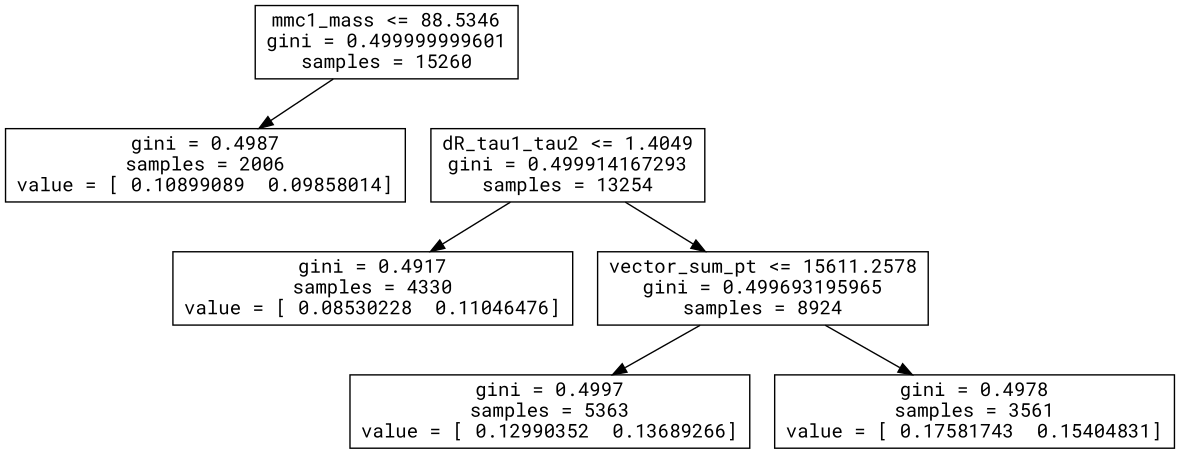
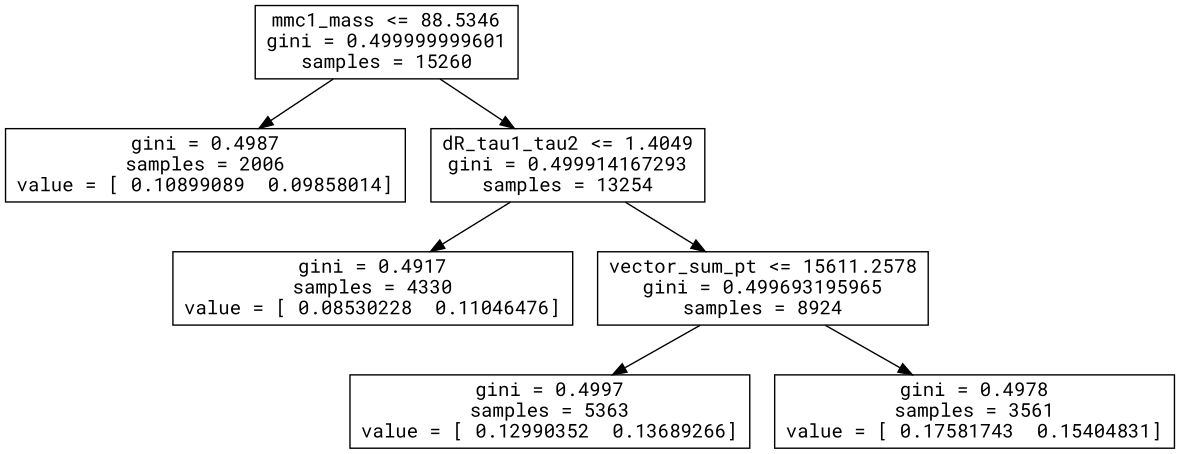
edge "mmc1_mass <= 88.5346 gini = 0.499999999601 samples = 15260" -> "dR_tau1_tau2 <= 1.4049 gini = 0.499914167293 samples = 13254": added
